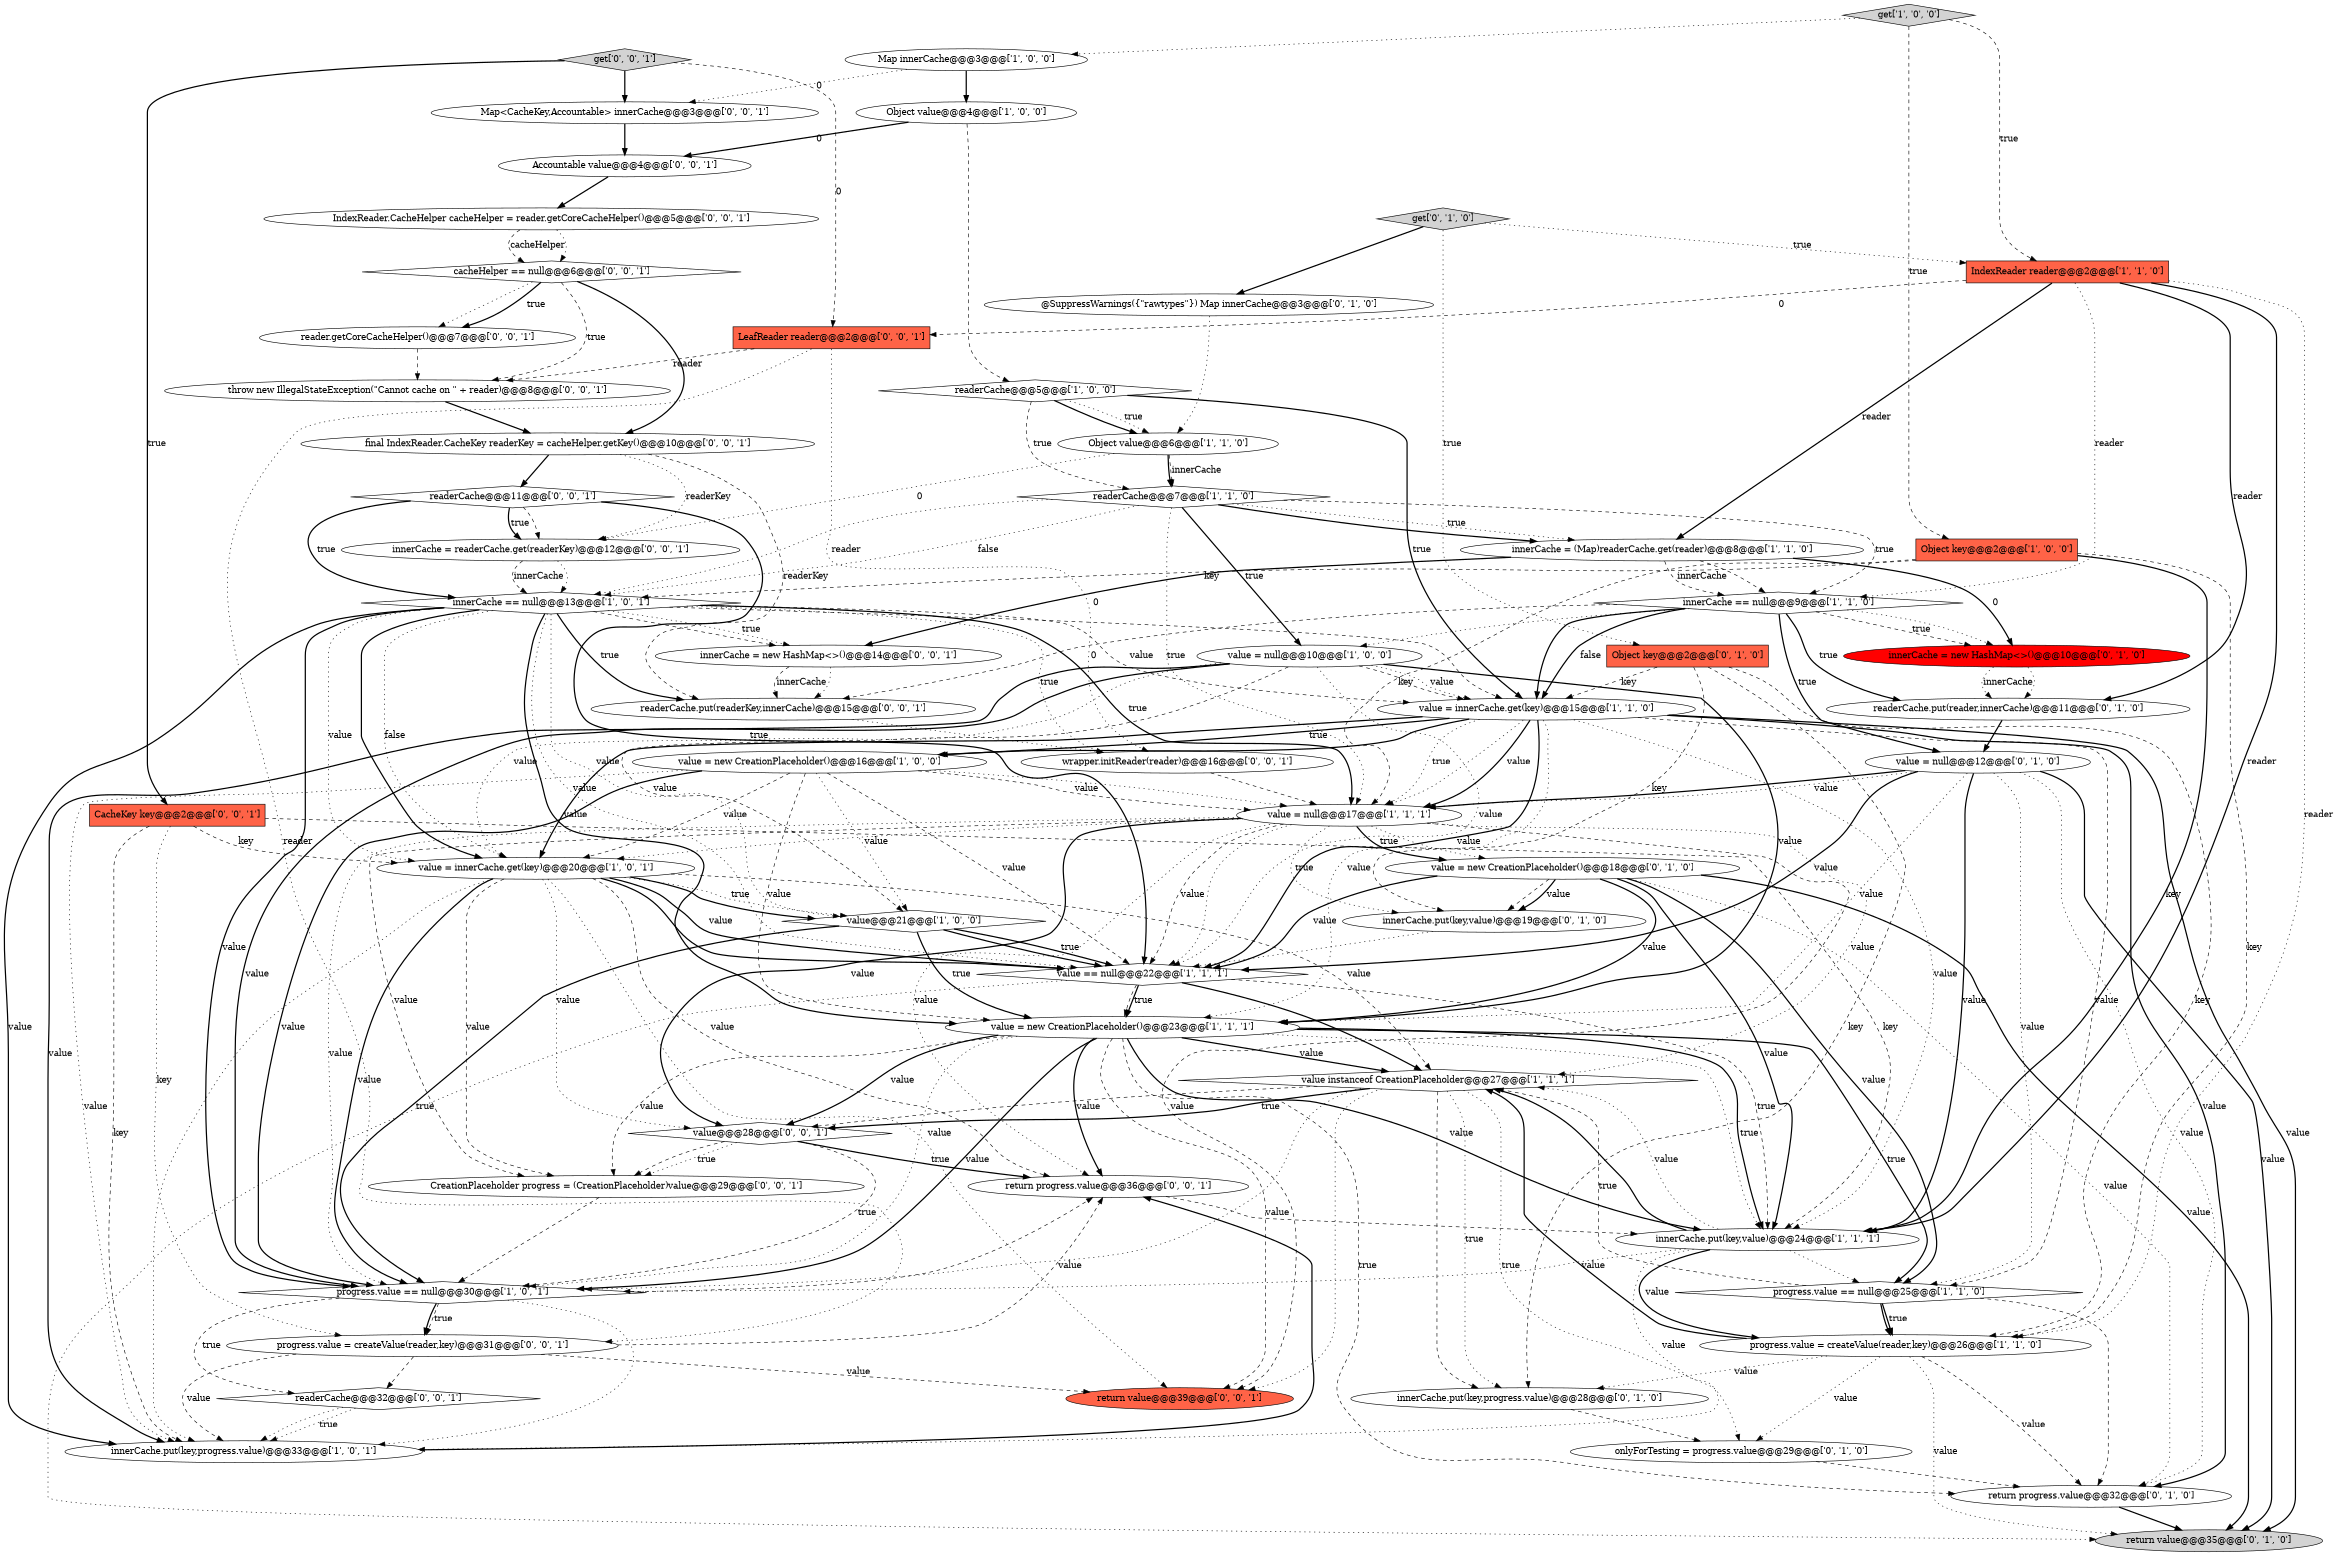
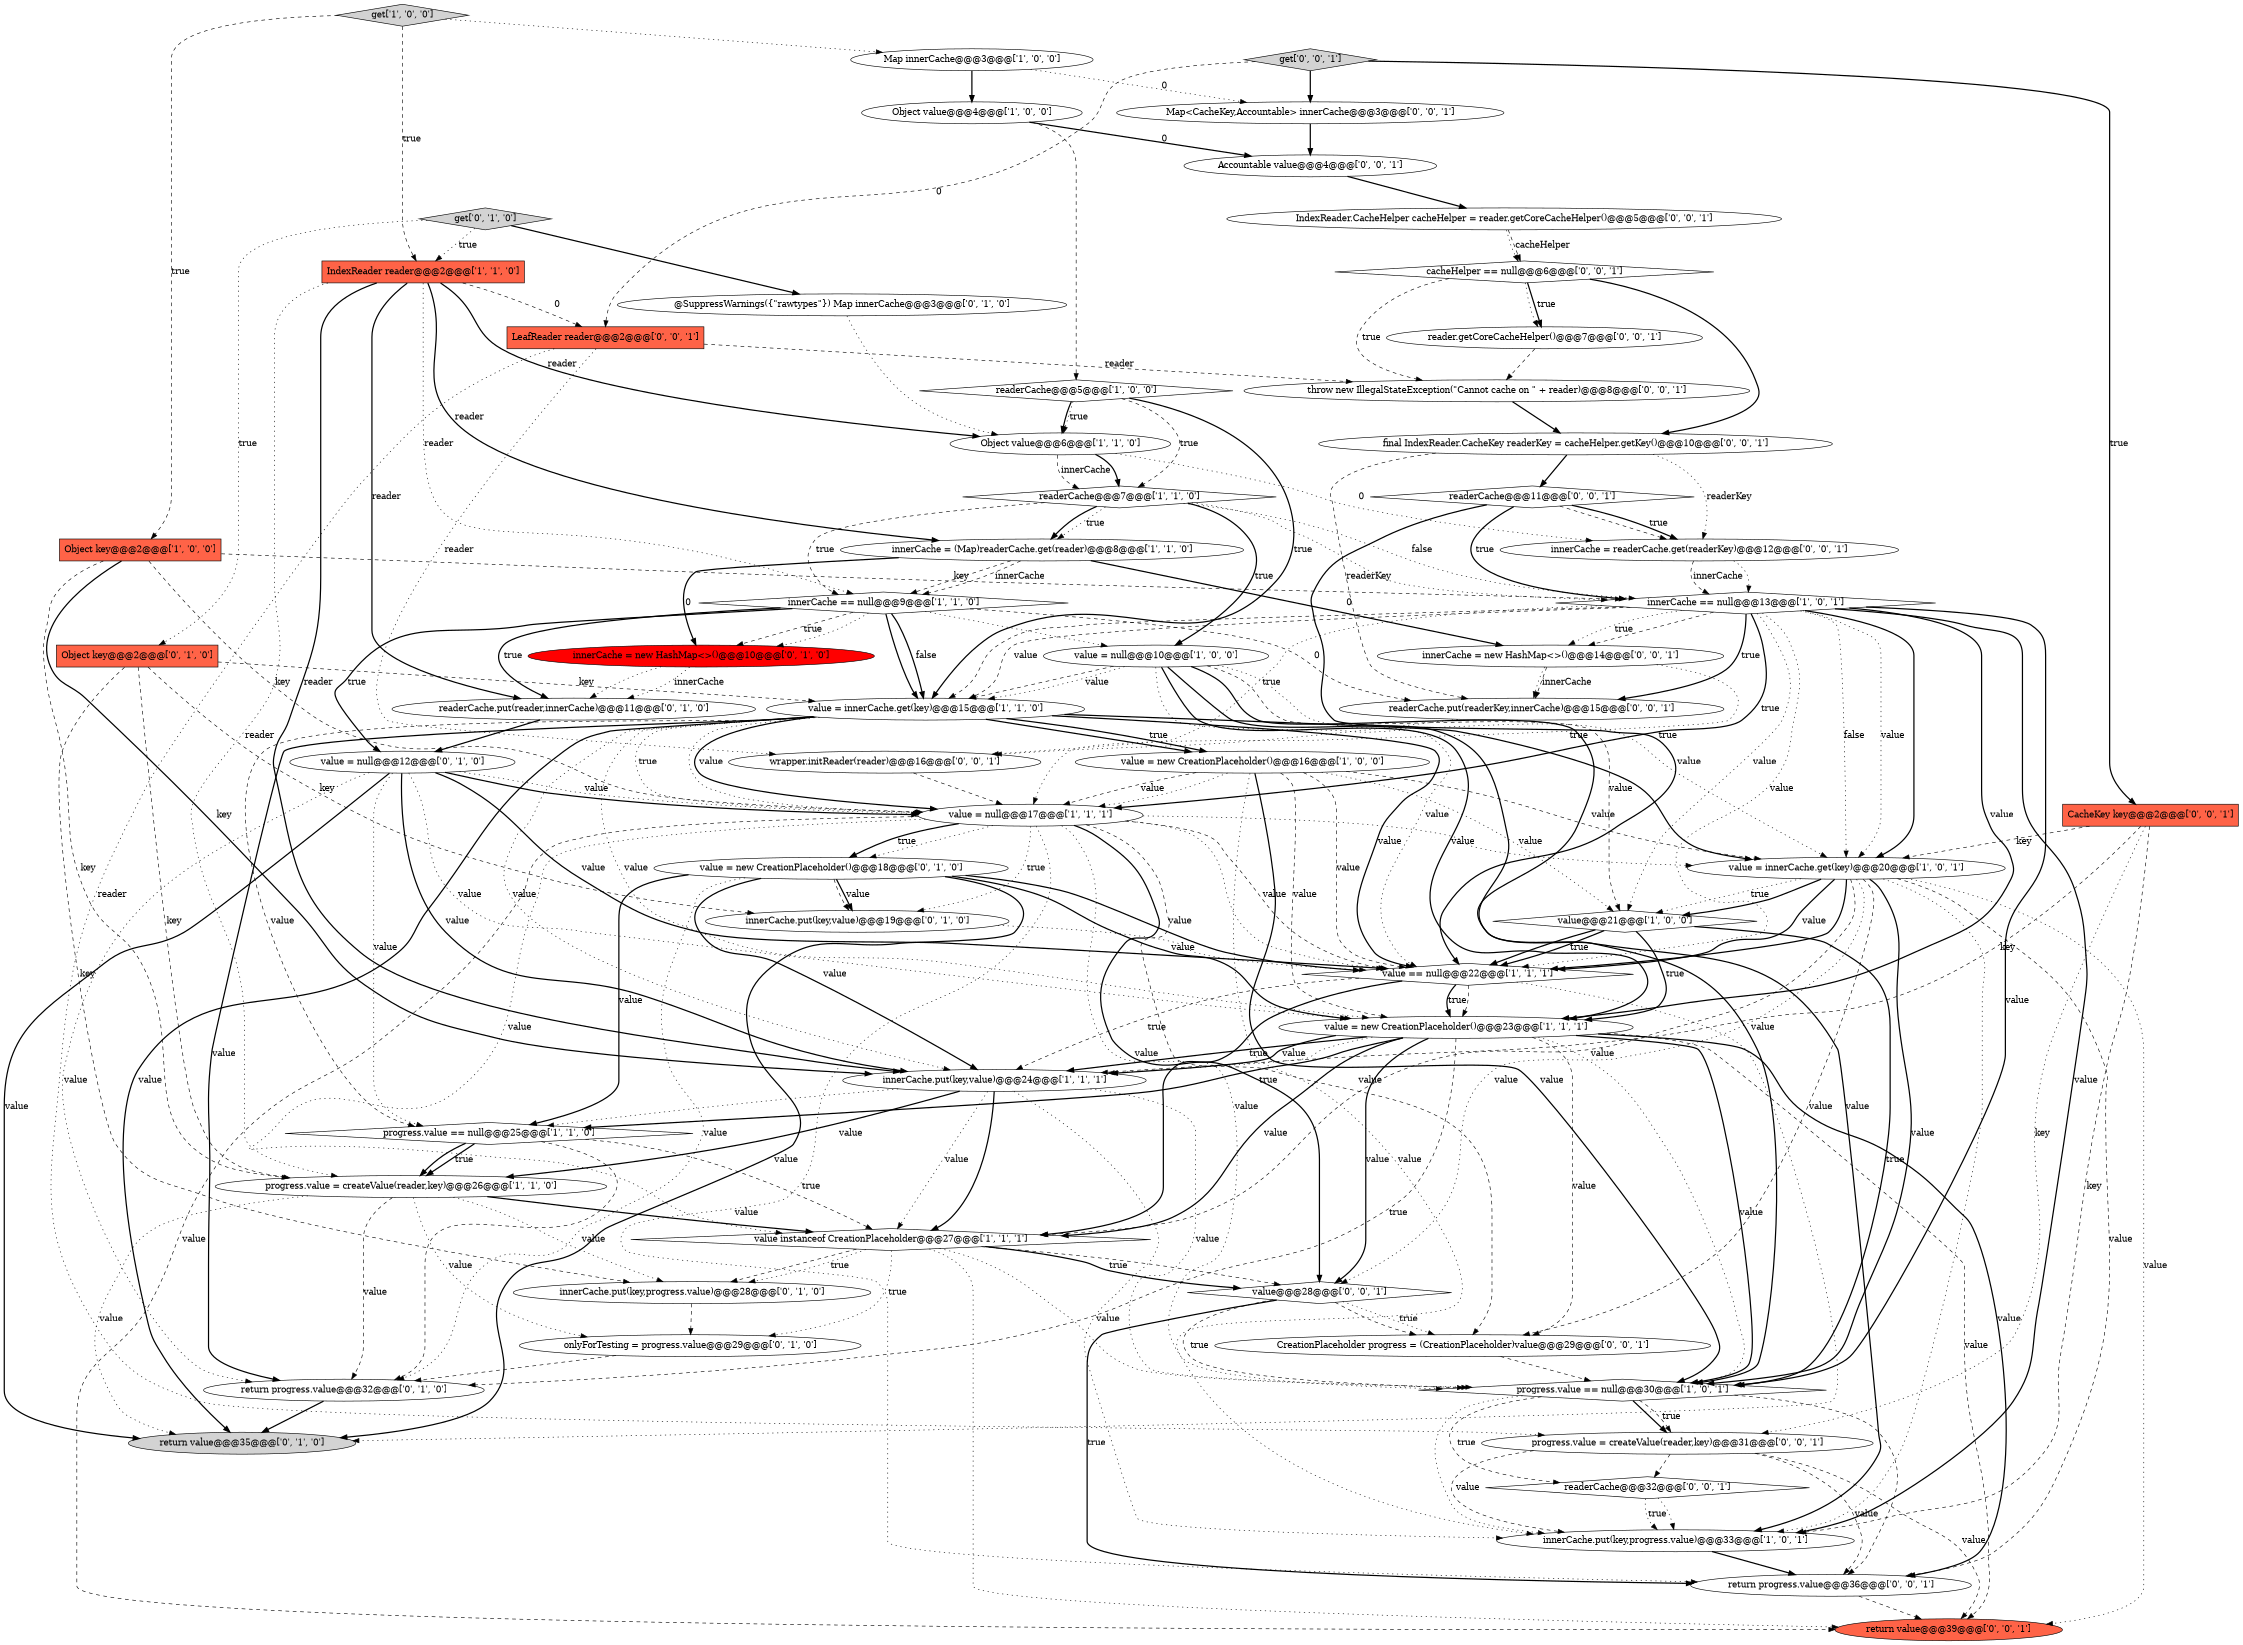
edge "IndexReader reader@@@2@@@['1', '1', '0']" -> "Object value@@@6@@@['1', '1', '0']": added, label "reader"
edge "readerCache@@@7@@@['1', '1', '0']" -> "value = null@@@17@@@['1', '1', '1']": now "innerCache = new HashMap<>()@@@14@@@['0', '0', '1']" -> "value = null@@@17@@@['1', '1', '1']"
edge "return progress.value@@@36@@@['0', '0', '1']" -> "innerCache.put(key,value)@@@24@@@['1', '1', '1']": now "return progress.value@@@36@@@['0', '0', '1']" -> "return value@@@39@@@['0', '0', '1']"
